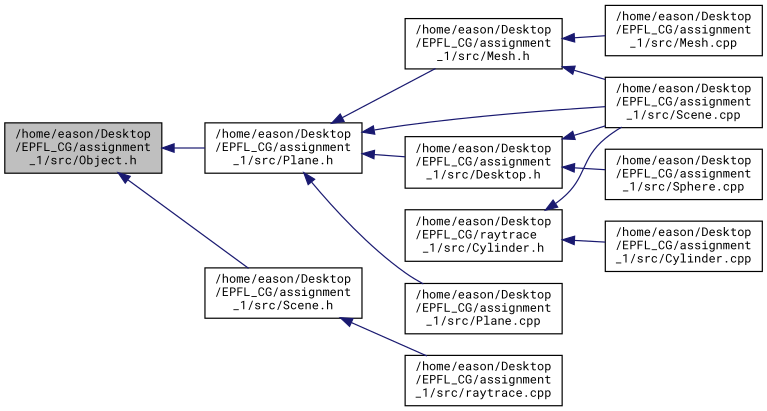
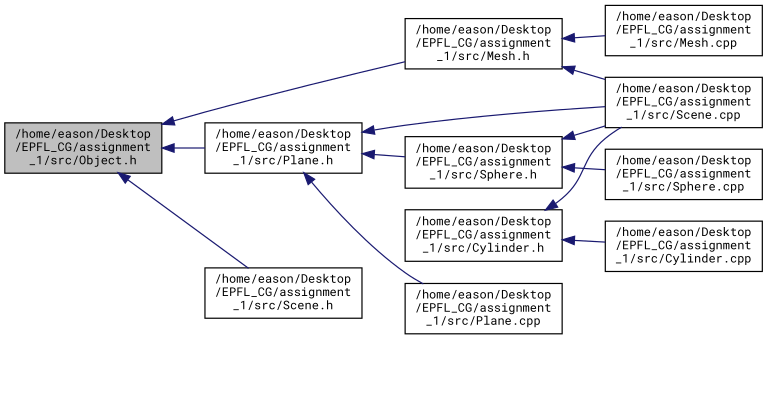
edge "/home/eason/Desktop /EPFL_CG/assignment _1/src/Mesh.h" -> "/home/eason/Desktop /EPFL_CG/assignment _1/src/Plane.h": now "/home/eason/Desktop /EPFL_CG/assignment _1/src/Mesh.h" -> "/home/eason/Desktop /EPFL_CG/assignment _1/src/Object.h"
node "/home/eason/Desktop /EPFL_CG/assignment _1/src/Desktop.h": label "/home/eason/Desktop /EPFL_CG/assignment _1/src/Desktop.h" -> "/home/eason/Desktop /EPFL_CG/assignment _1/src/Sphere.h"
node "/home/eason/Desktop /EPFL_CG/raytrace _1/src/Cylinder.h": label "/home/eason/Desktop /EPFL_CG/raytrace _1/src/Cylinder.h" -> "/home/eason/Desktop /EPFL_CG/assignment _1/src/Cylinder.h"
node "/home/eason/Desktop /EPFL_CG/assignment _1/src/raytrace.cpp": removed
